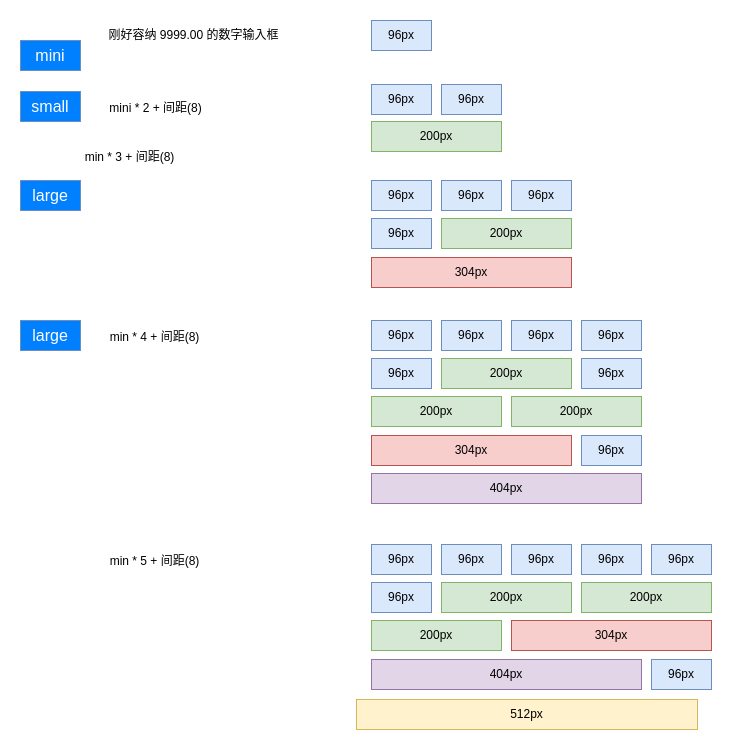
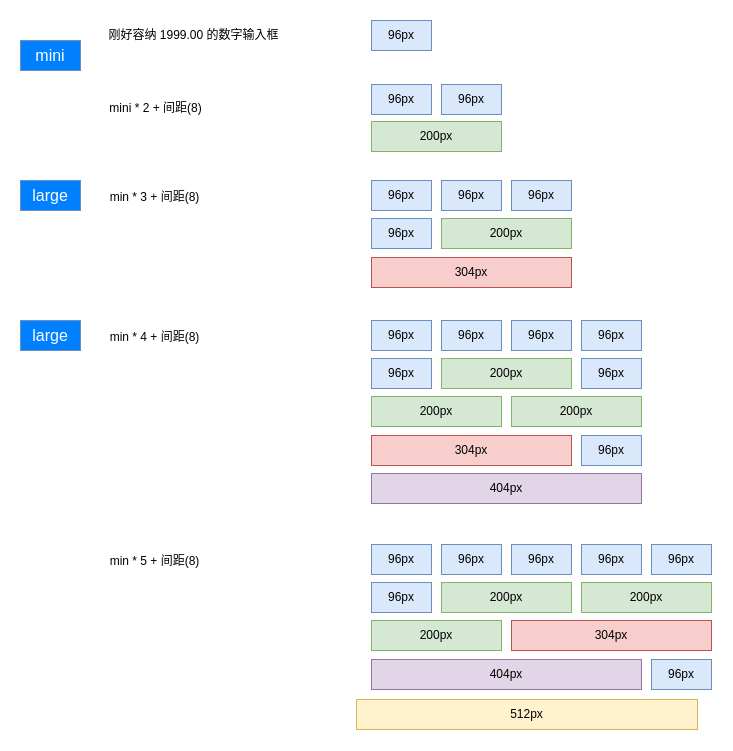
node "刚好容纳 9999.00 的数字输入框": label "刚好容纳 9999.00 的数字输入框" -> "刚好容纳 1999.00 的数字输入框"
node "small": removed
node "min * 3 + 间距(8)": moved (130, 158) -> (155, 198)
